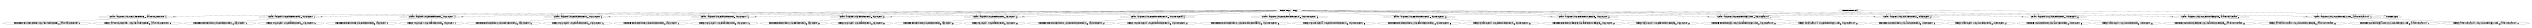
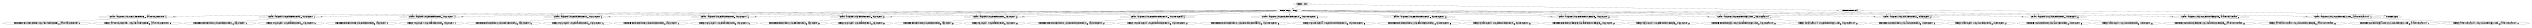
node "(METHOD,<clinit>)": added
